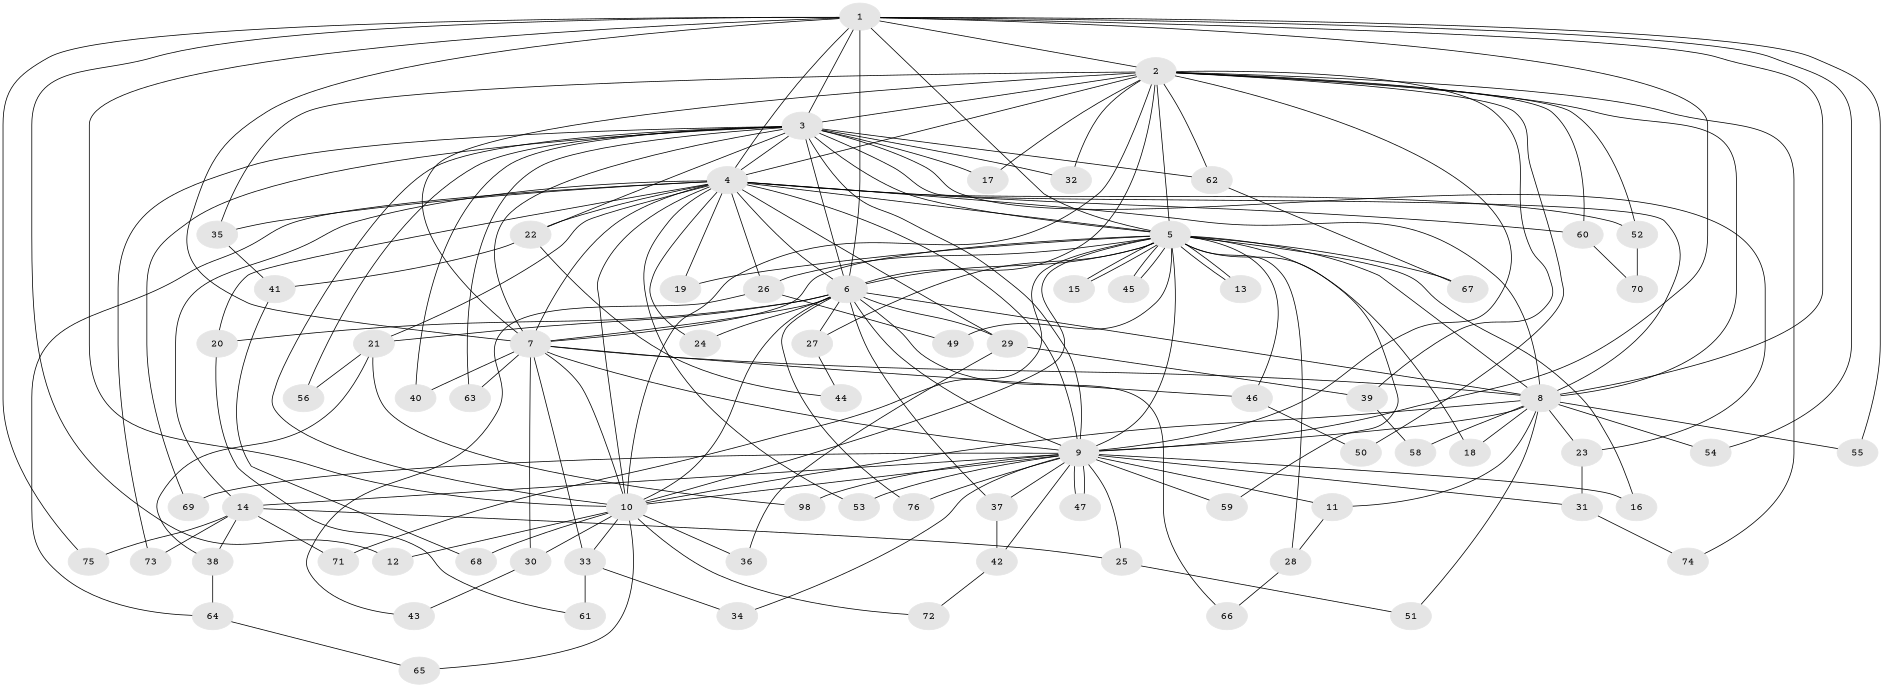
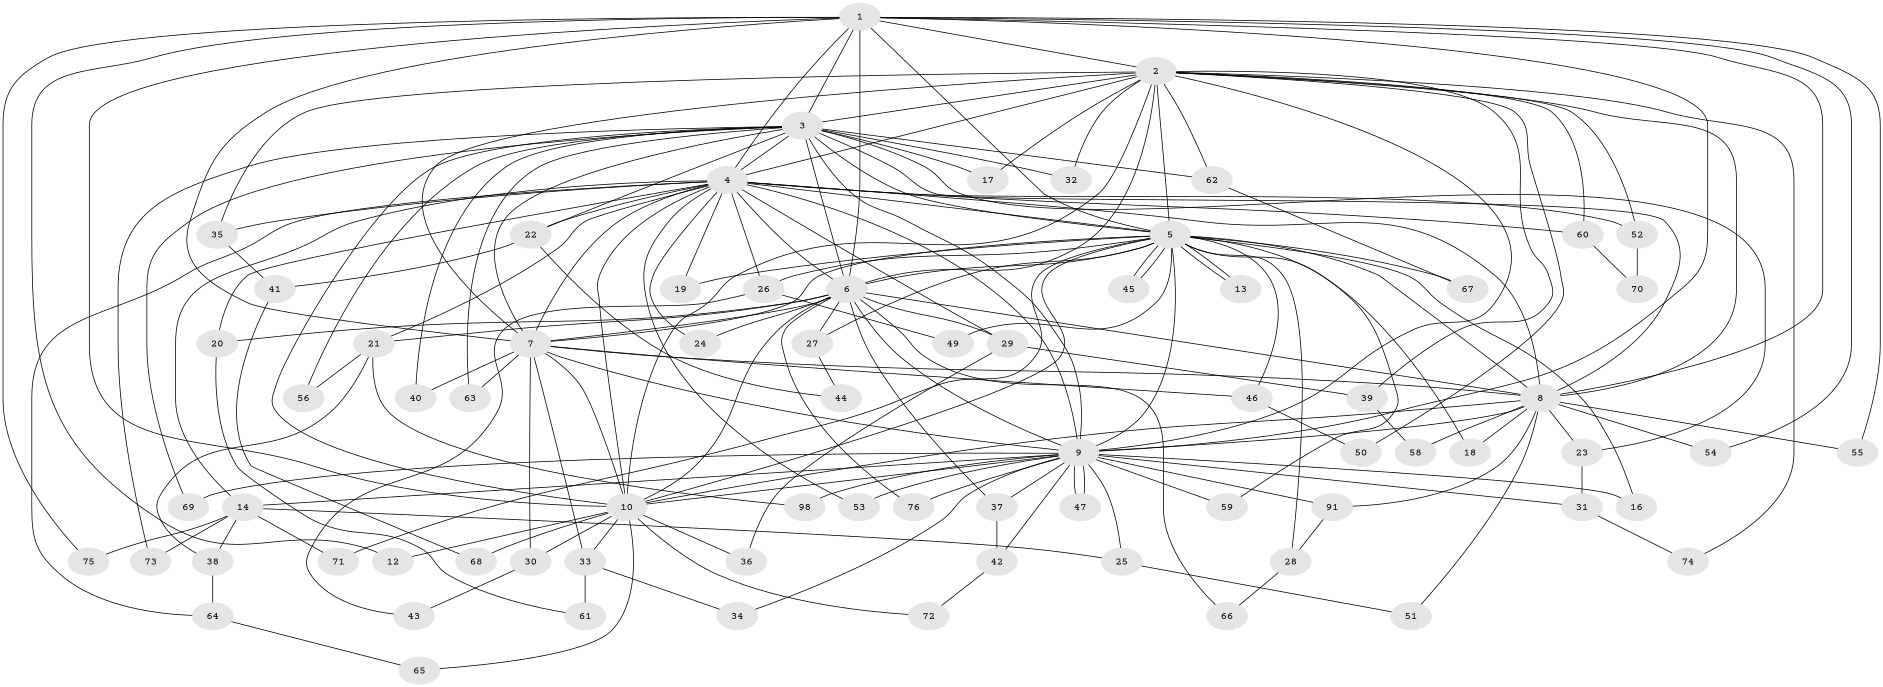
node "15": removed
node "11": label "11" -> "91"
